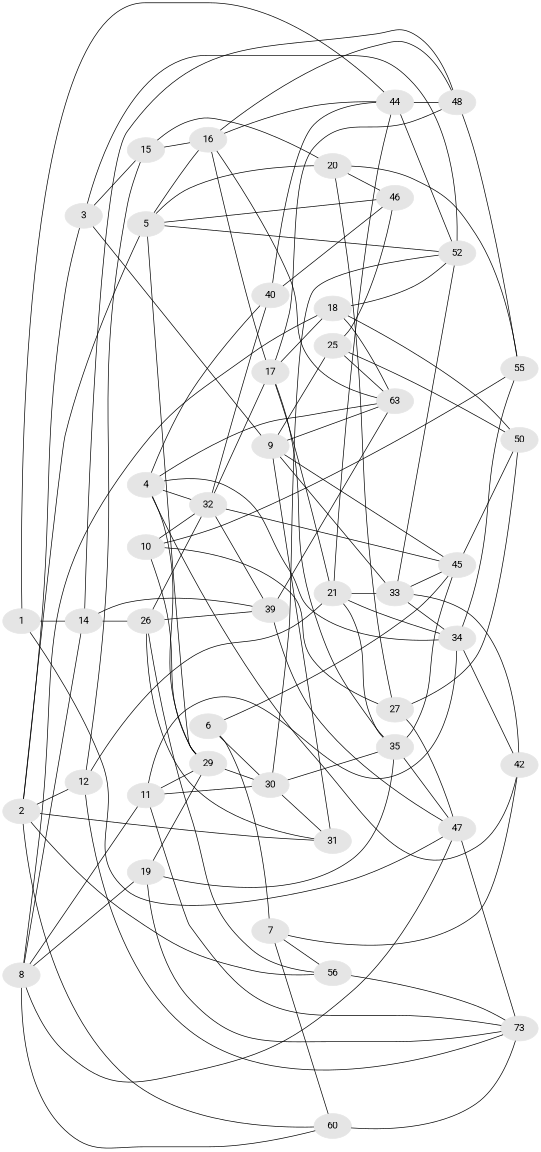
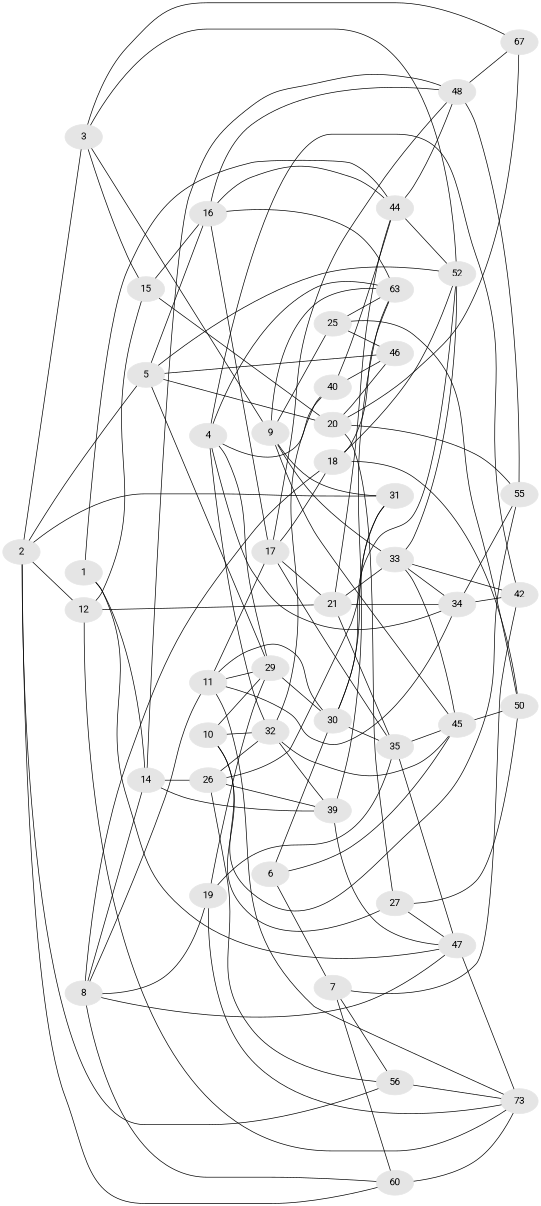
node "67": added
edge "17" -- "32": now "17" -- "11"
